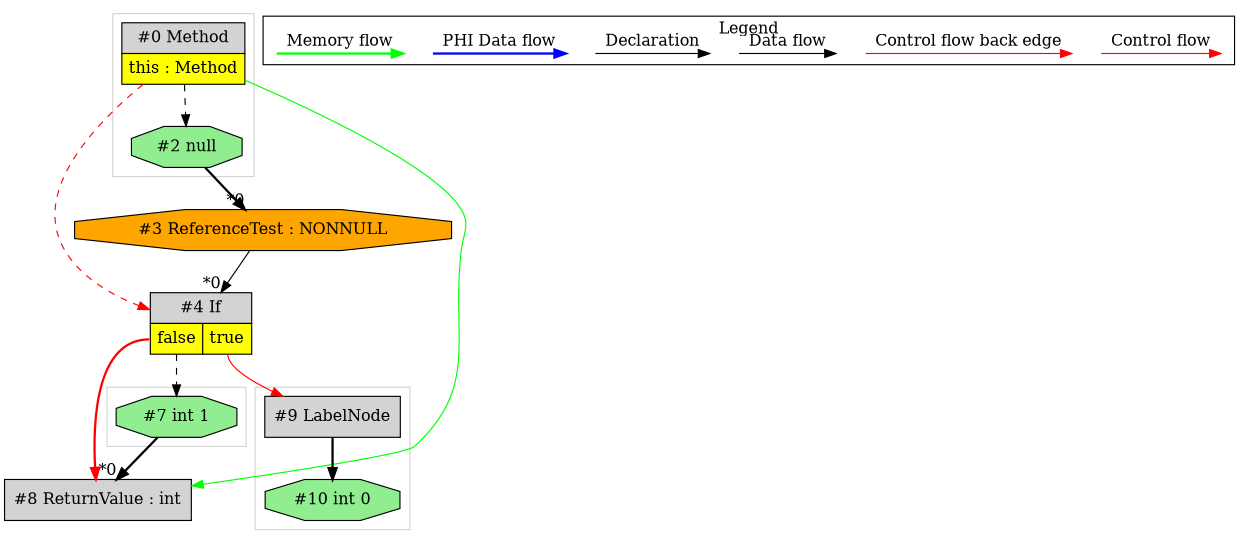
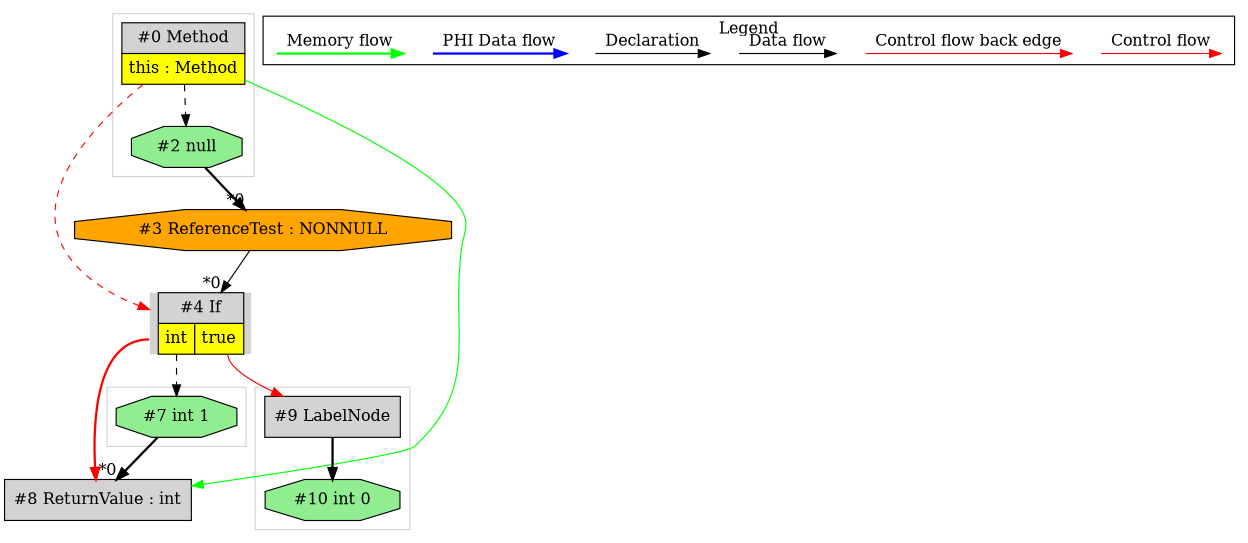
node "#4 If": text "false" -> "int"
